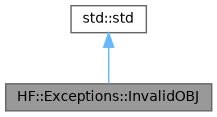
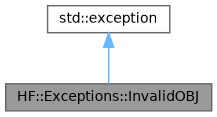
node "std::std": label "std::std" -> "std::exception"
